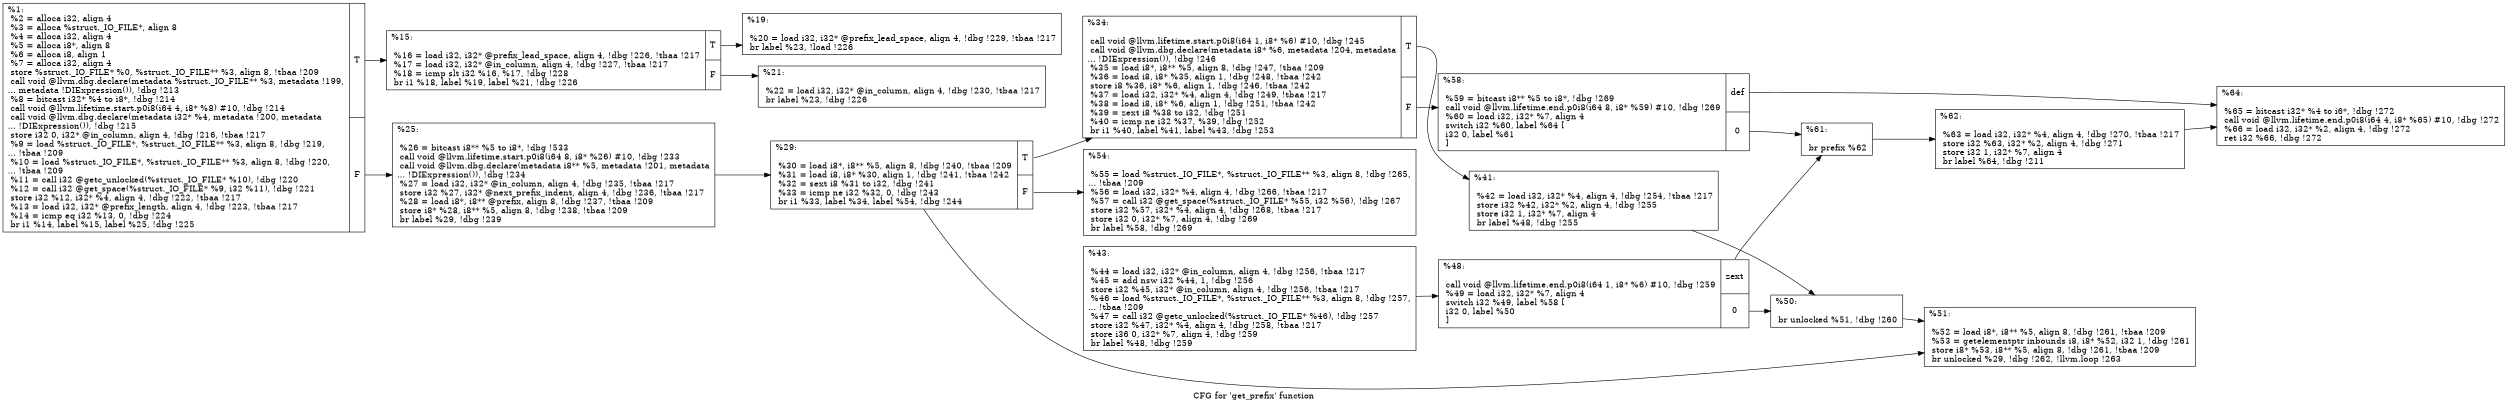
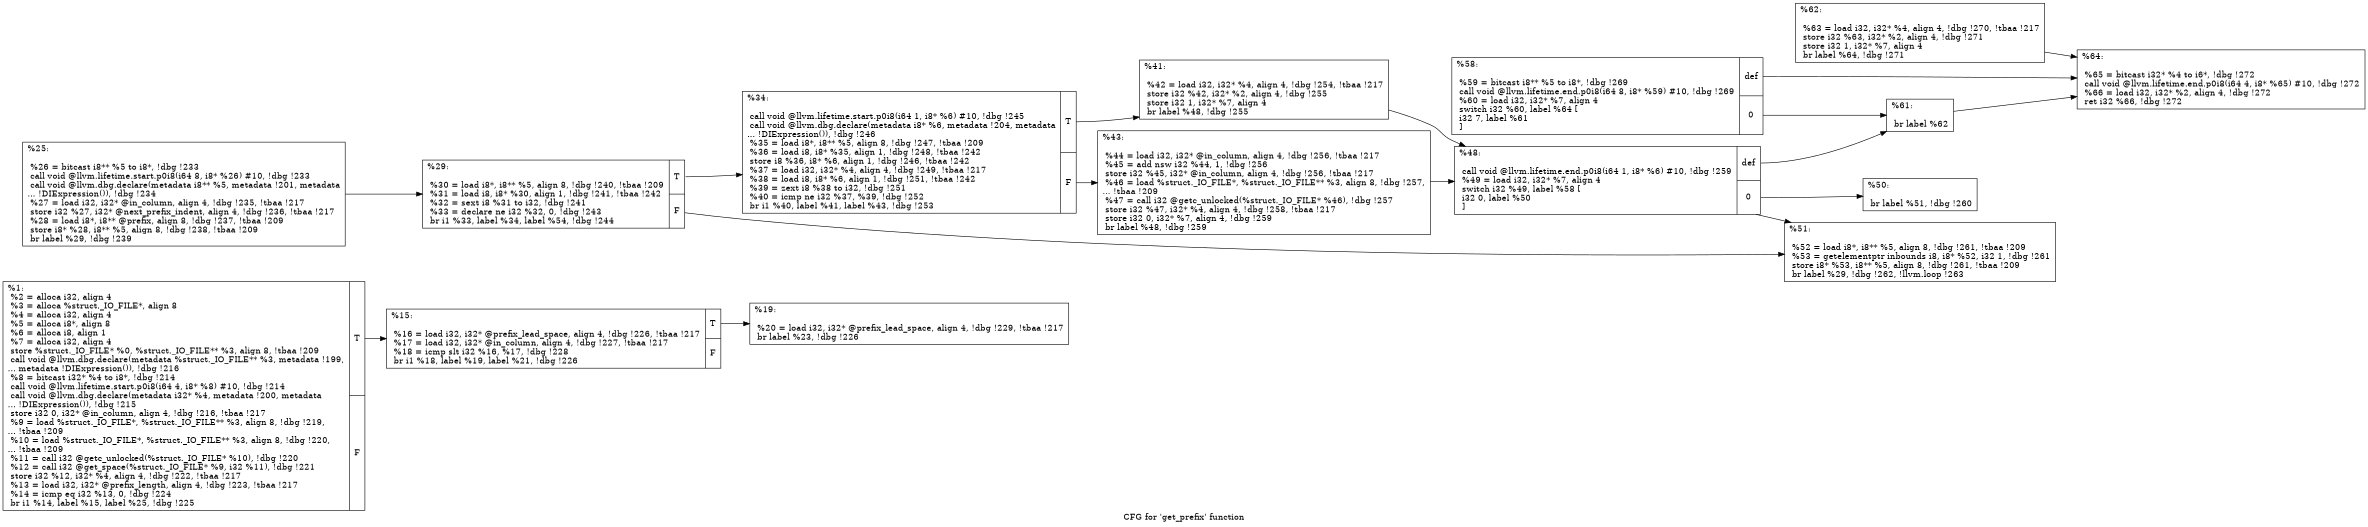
node "%19:": text "br label %23, !load !226" -> "br label %23, !dbg !226"
node "%21:": removed
node "%1:": text "... metadata !DIExpression()), !dbg !213" -> "... metadata !DIExpression()), !dbg !216"
edge "%34:" -> "%58:": now "%34:" -> "%43:"
node "%58:": text "i32 0, label %61" -> "i32 7, label %61"
edge "%61:" -> "%62:": now "%61:" -> "%64:"
node "%25:": text "%26 = bitcast i8** %5 to i8*, !dbg !533" -> "%26 = bitcast i8** %5 to i8*, !dbg !233"
node "%61:": text "br prefix %62" -> "br label %62"
node "%62:": text "br label %64, !dbg !211" -> "br label %64, !dbg !271"
edge "%1:" -> "%25:": removed
node "%54:": removed
node "%29:": text "%33 = icmp ne i32 %32, 0, !dbg !243" -> "%33 = declare ne i32 %32, 0, !dbg !243"
edge "%41:" -> "%50:": now "%41:" -> "%48:"
node "%48:": text "zext" -> "def"
node "%50:": text "br unlocked %51, !dbg !260" -> "br label %51, !dbg !260"
edge "%50:" -> "%51:": now "%48:" -> "%51:"
node "%43:": text "store i36 0, i32* %7, align 4, !dbg !259" -> "store i32 0, i32* %7, align 4, !dbg !259"
node "%51:": text "br unlocked %29, !dbg !262, !llvm.loop !263" -> "br label %29, !dbg !262, !llvm.loop !263"
